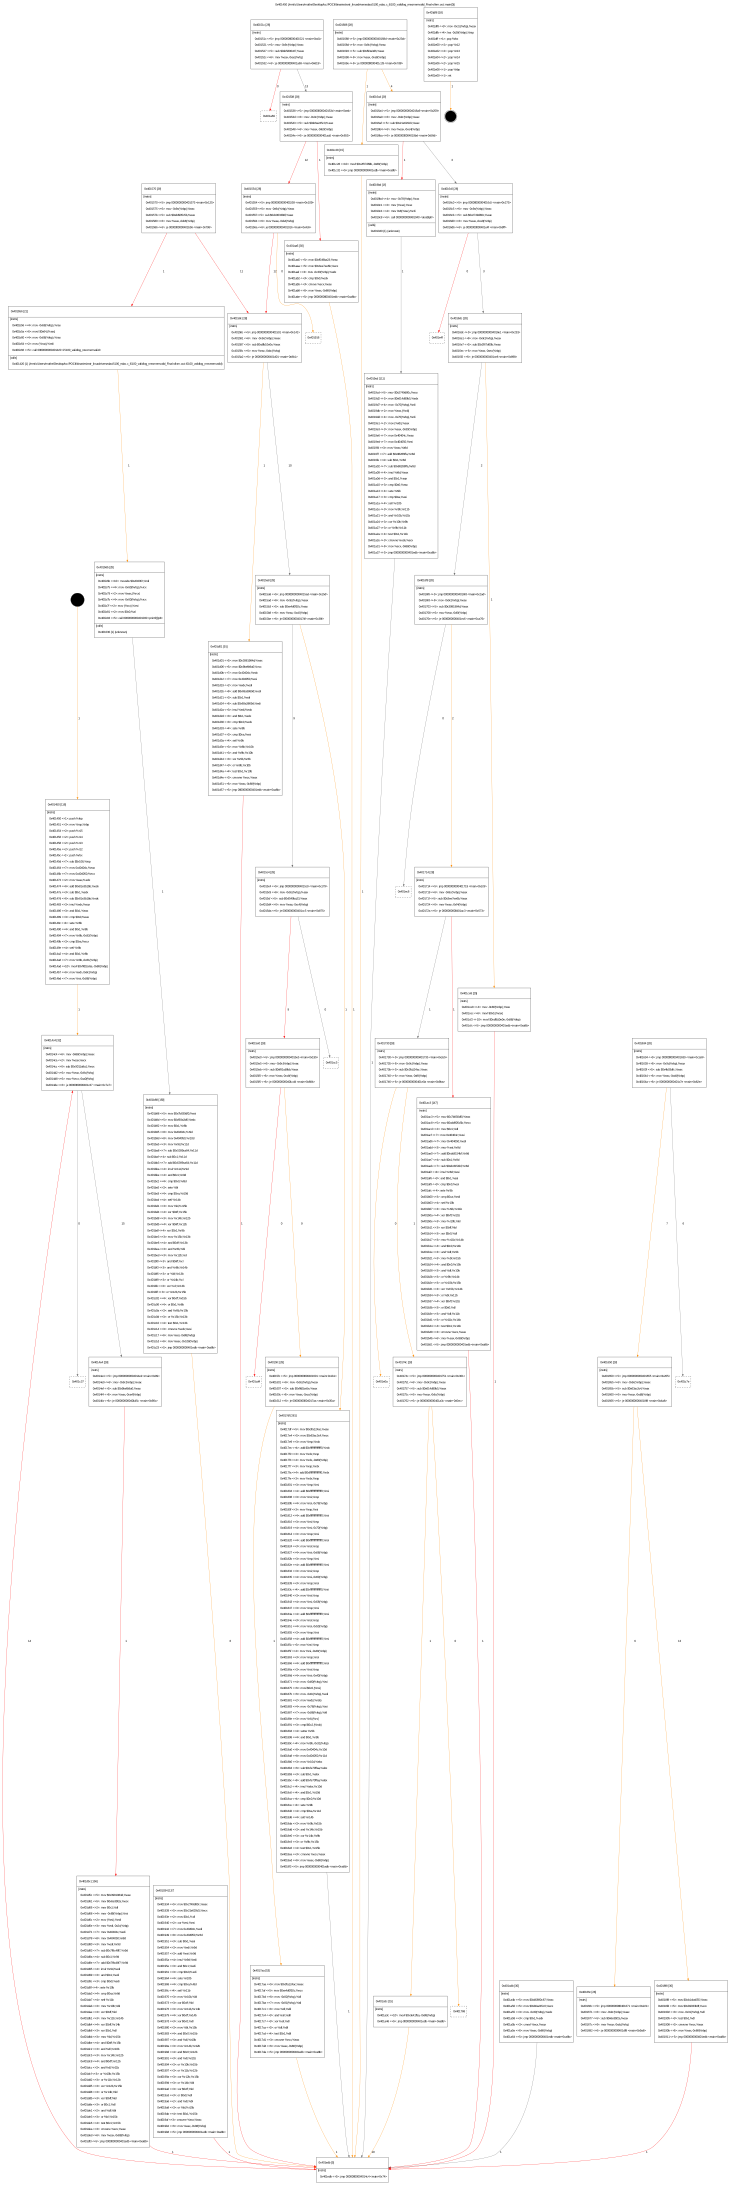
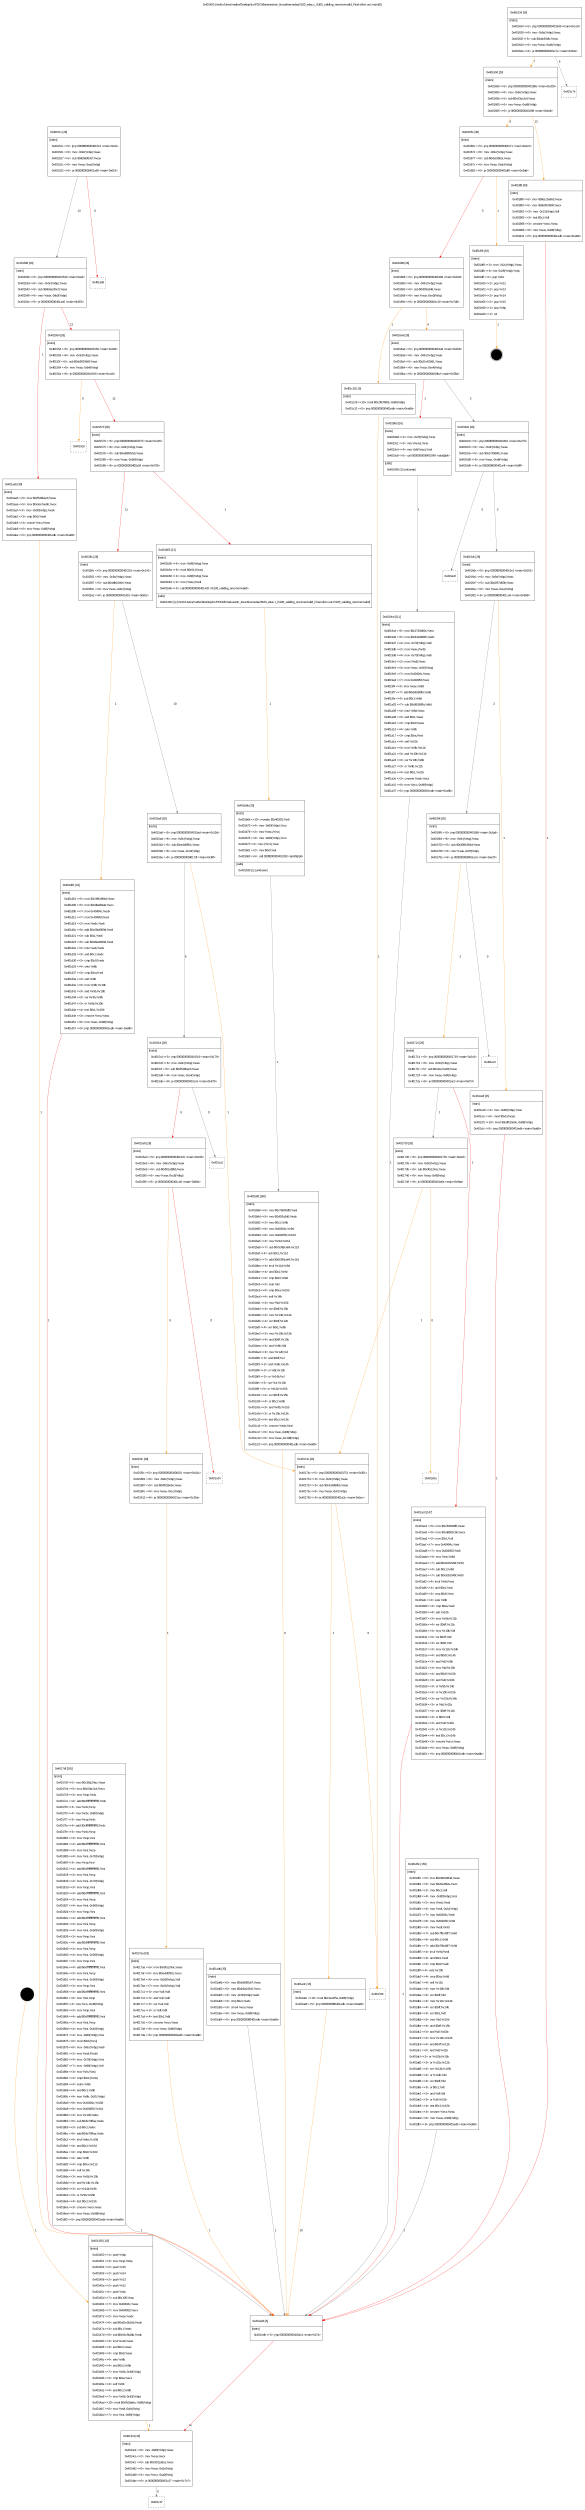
edge "0x40166c [28]" -> "0x401df8 [18]": added, label "1"
edge "0x40166c [28]" -> "0x401688 [28]": added, label "5"
edge "0x401554 [28]" -> "0x40158c [28]": now "0x401554 [28]" -> "0x401570 [28]"
edge "0x4016c0 [28]" -> "0x401e4f": color red -> gray40
edge "0x4015a8 [28]" -> "0x4017df [281]": now "0x4015a8 [28]" -> "0x40174c [28]"
edge "0x401c28 [15]" -> "0x401edb [5]": now "0x401c28 [15]" -> "0x401768"
node "0x4014e4 [28]": removed
node "0x401934 [137]": removed
edge "0x401d5c [156]" -> "0x401edb [5]": color red -> gray40
